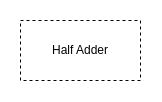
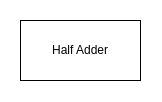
node "Half Adder": style dashed -> solid
